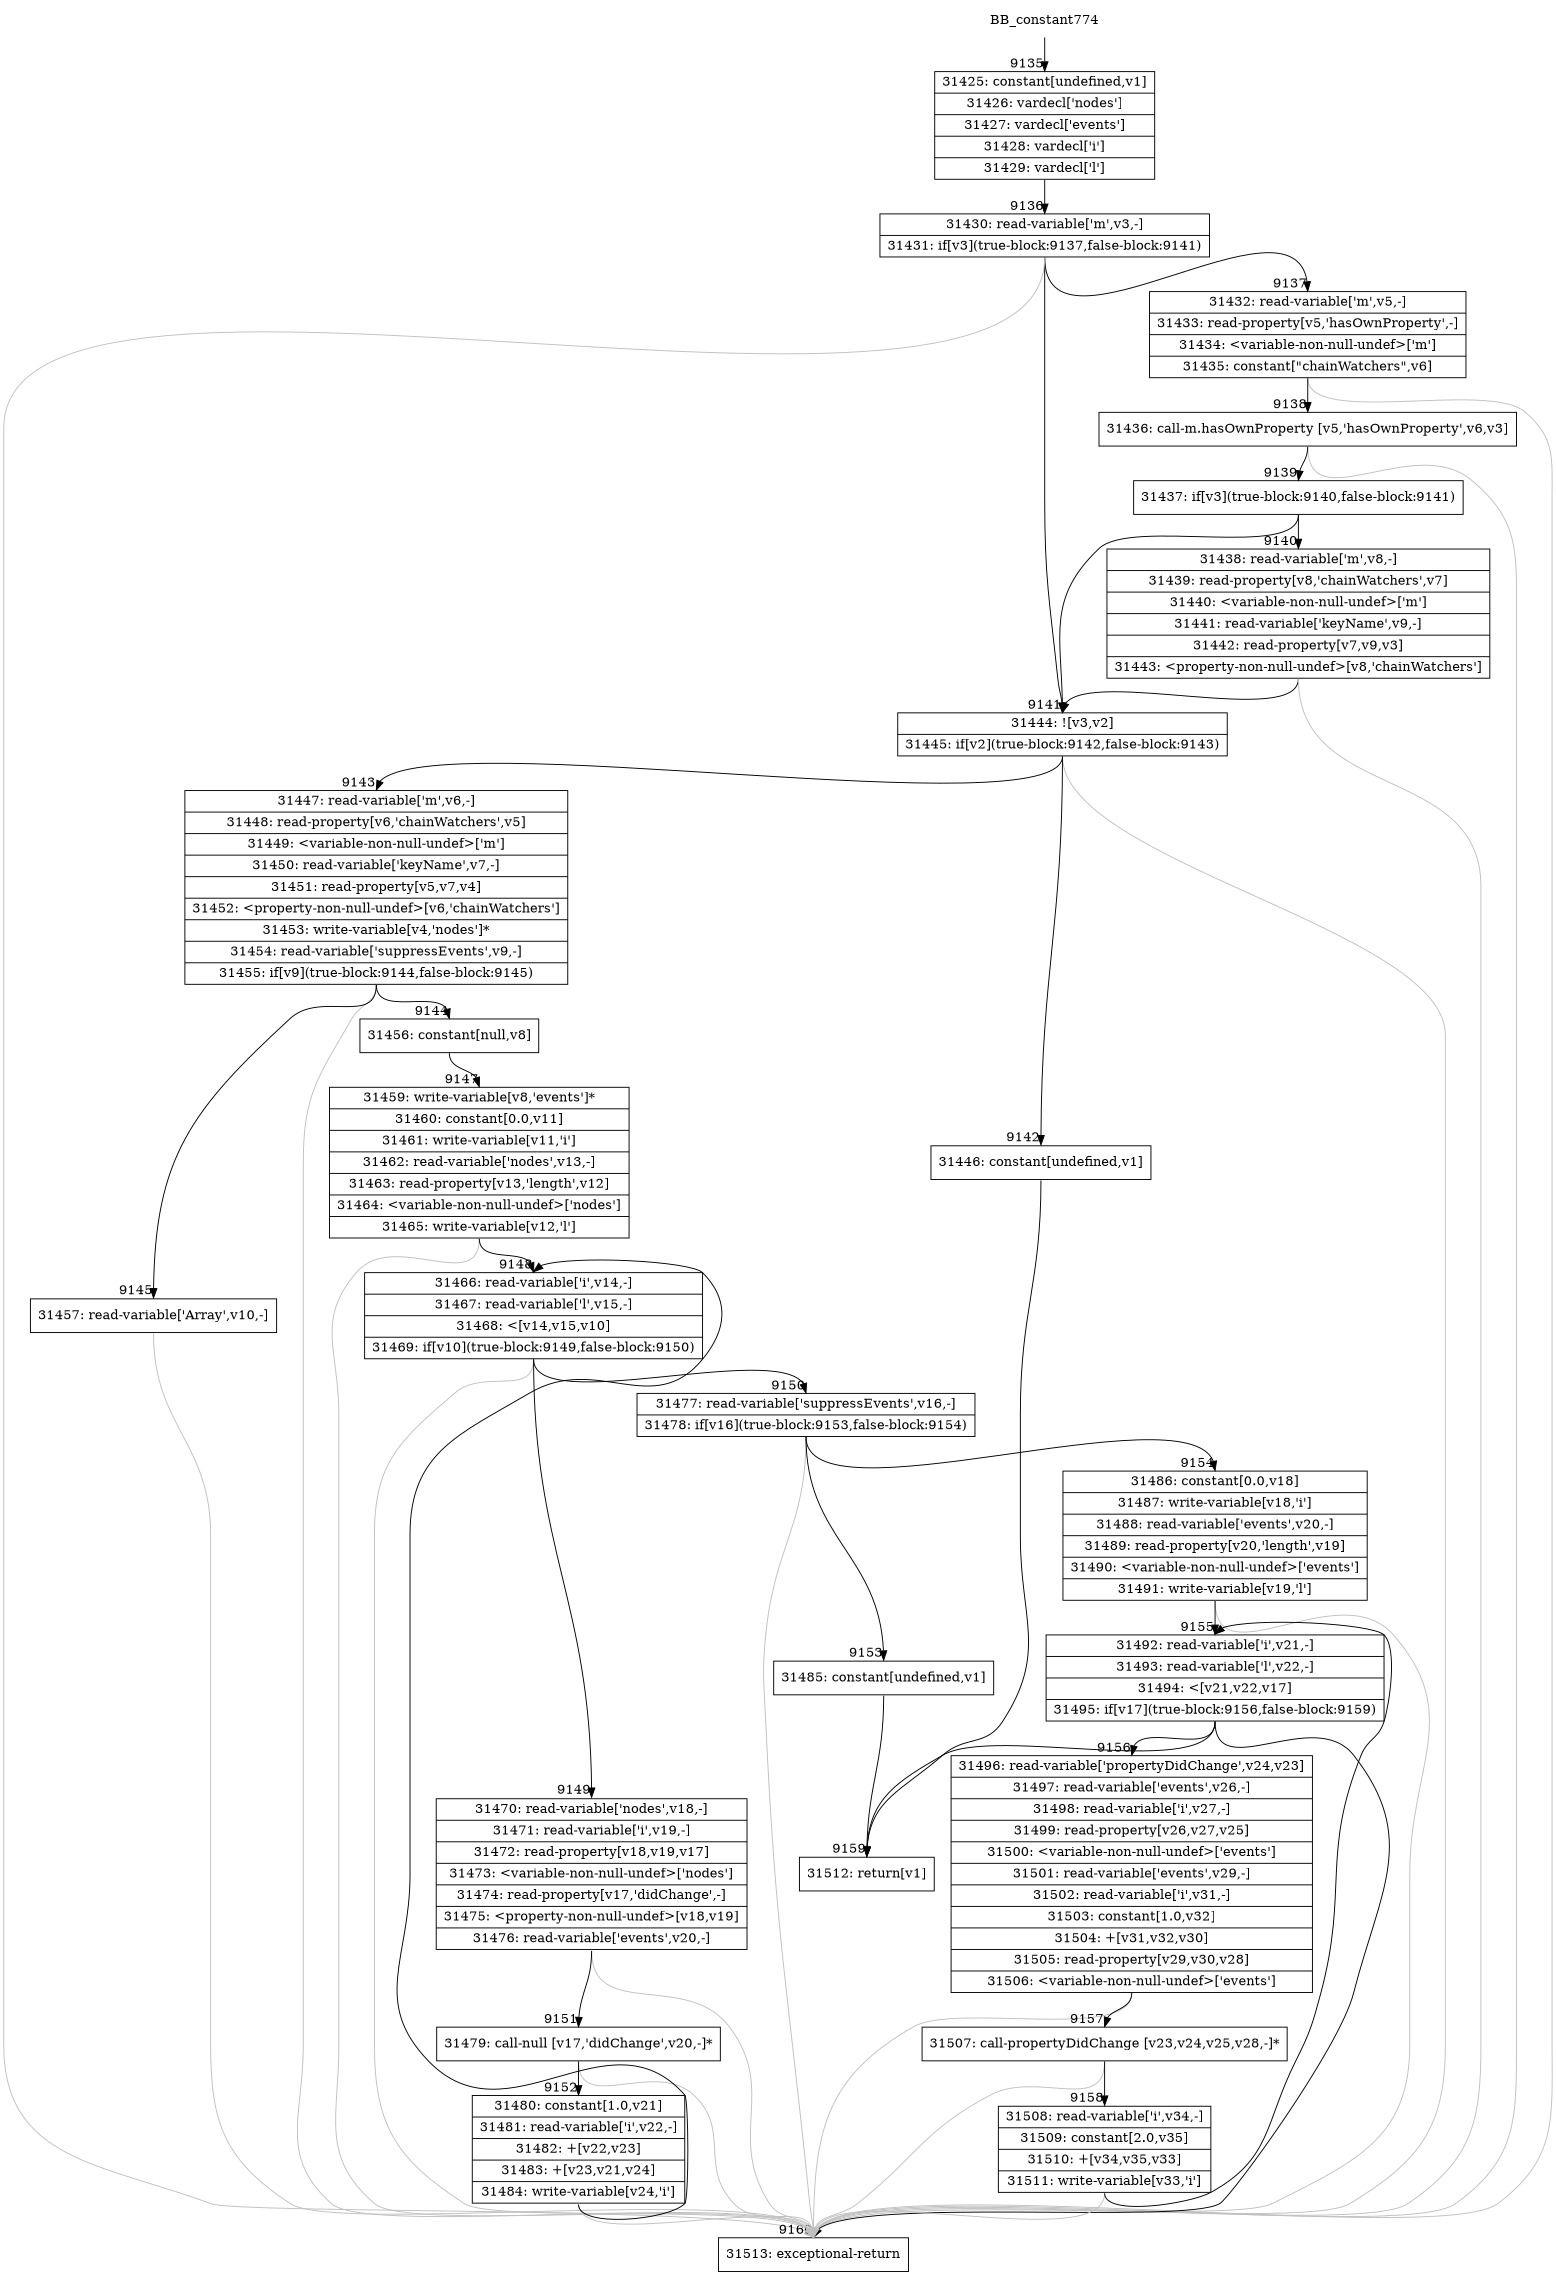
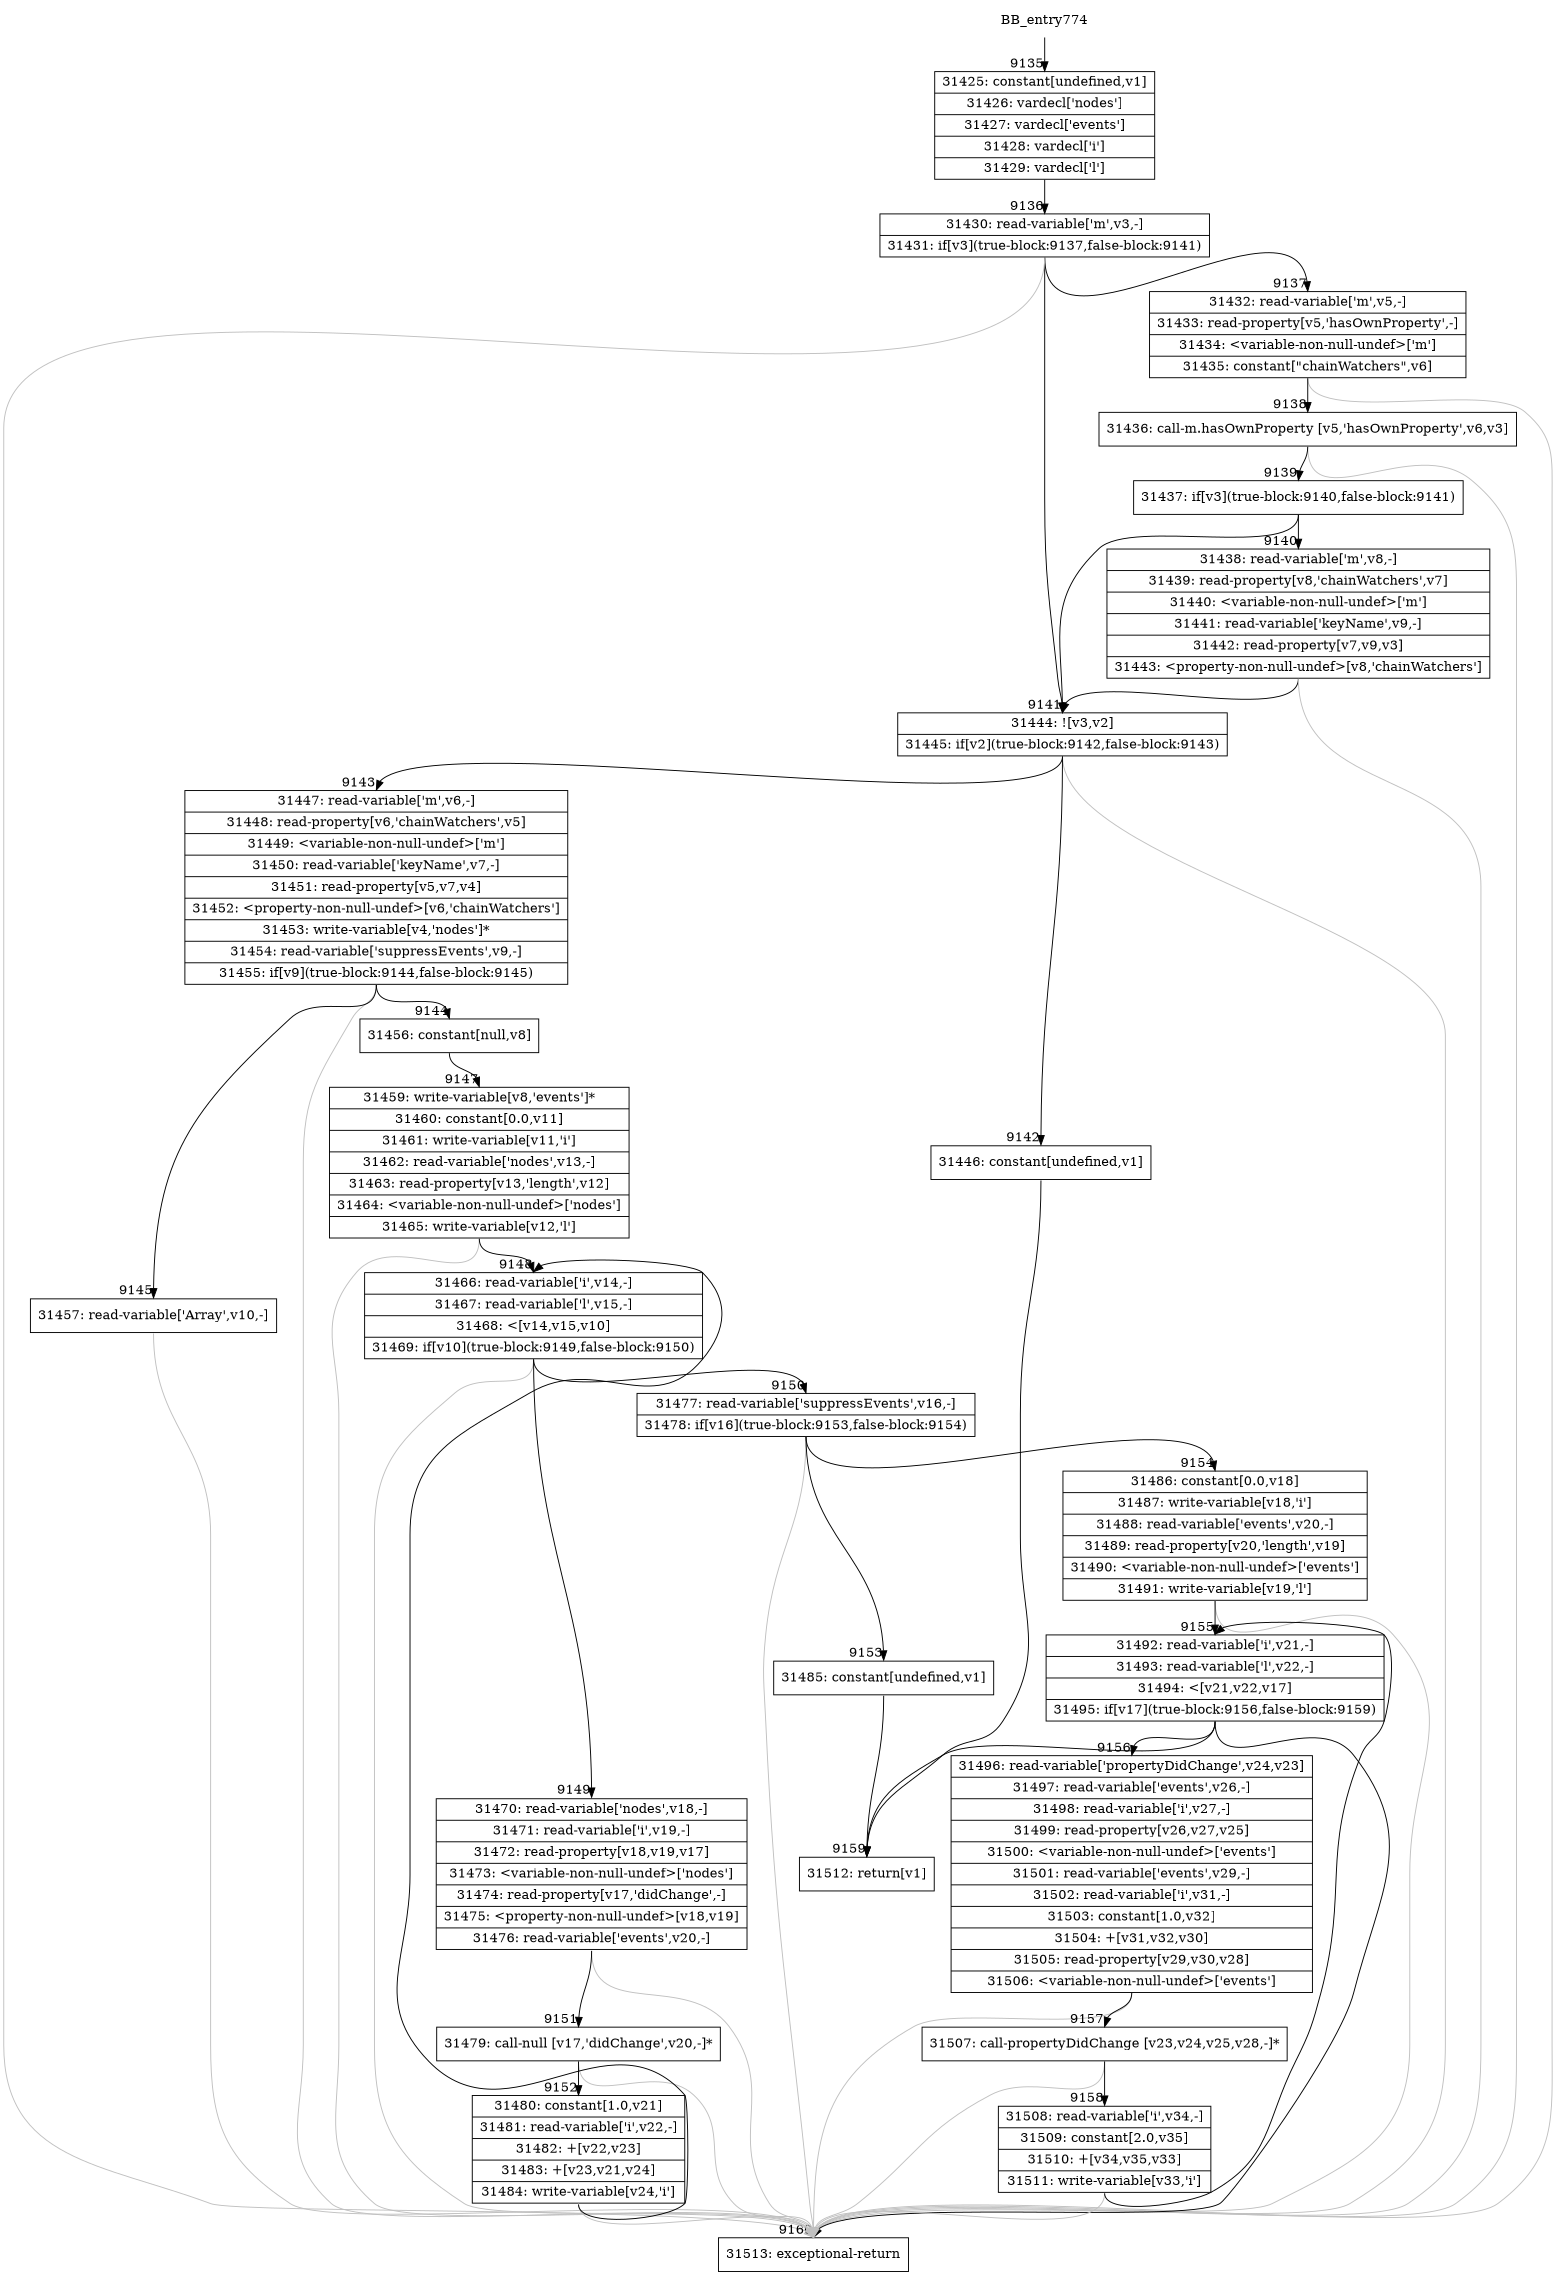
node "BB_constant774": label "BB_constant774" -> "BB_entry774"
